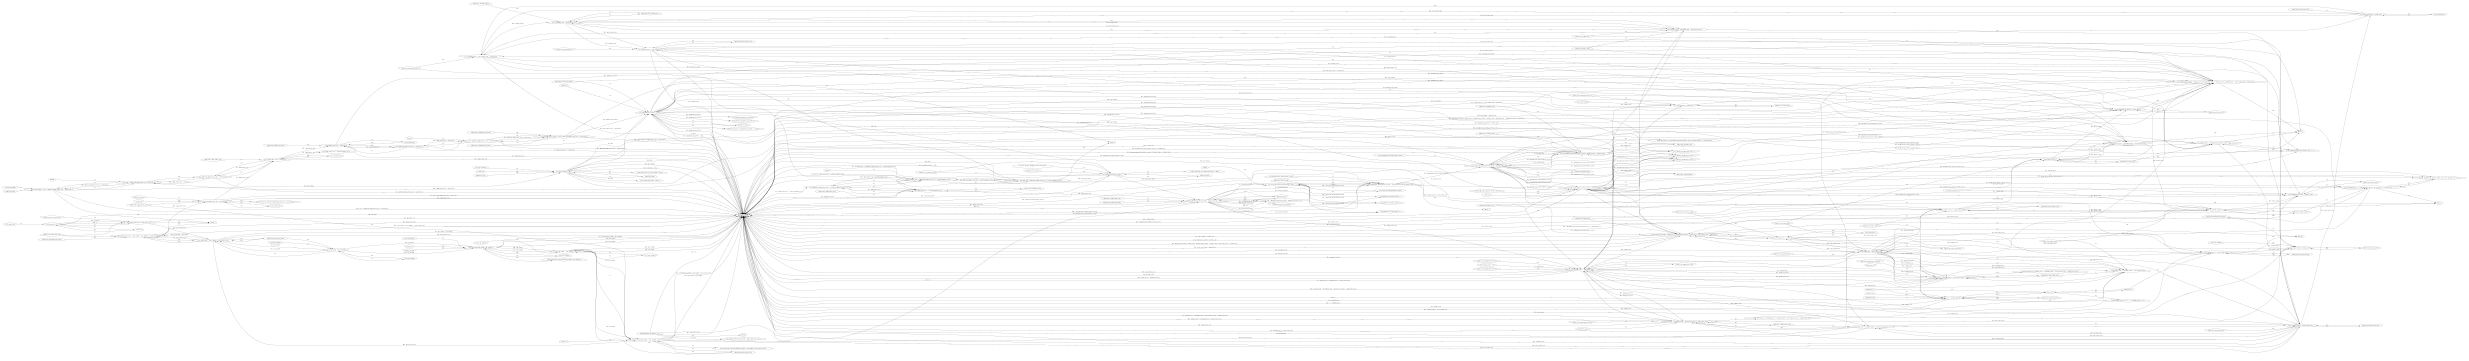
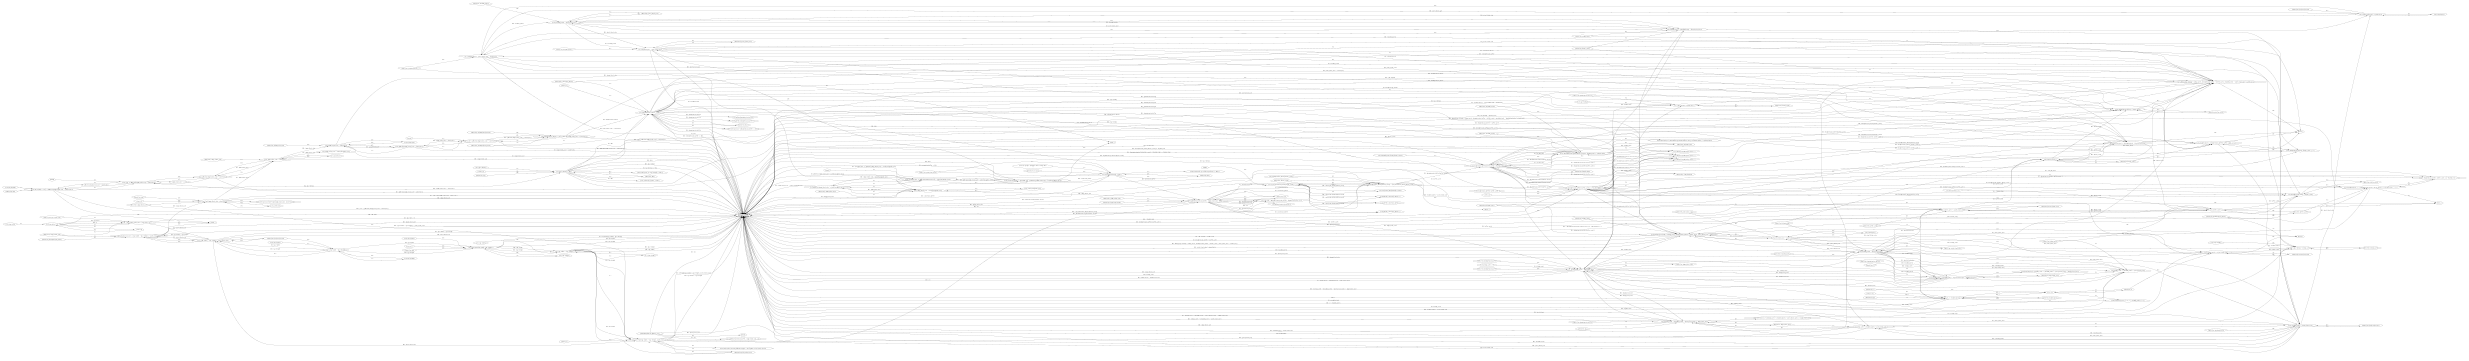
edge "(MethodReturn,int)" -> "(Call,gdMalloc(image_block_size * sizeof(unsigned char)))": reversed
node "(ControlStructure,if(overflow2(tga->width, tga->height)))": removed
